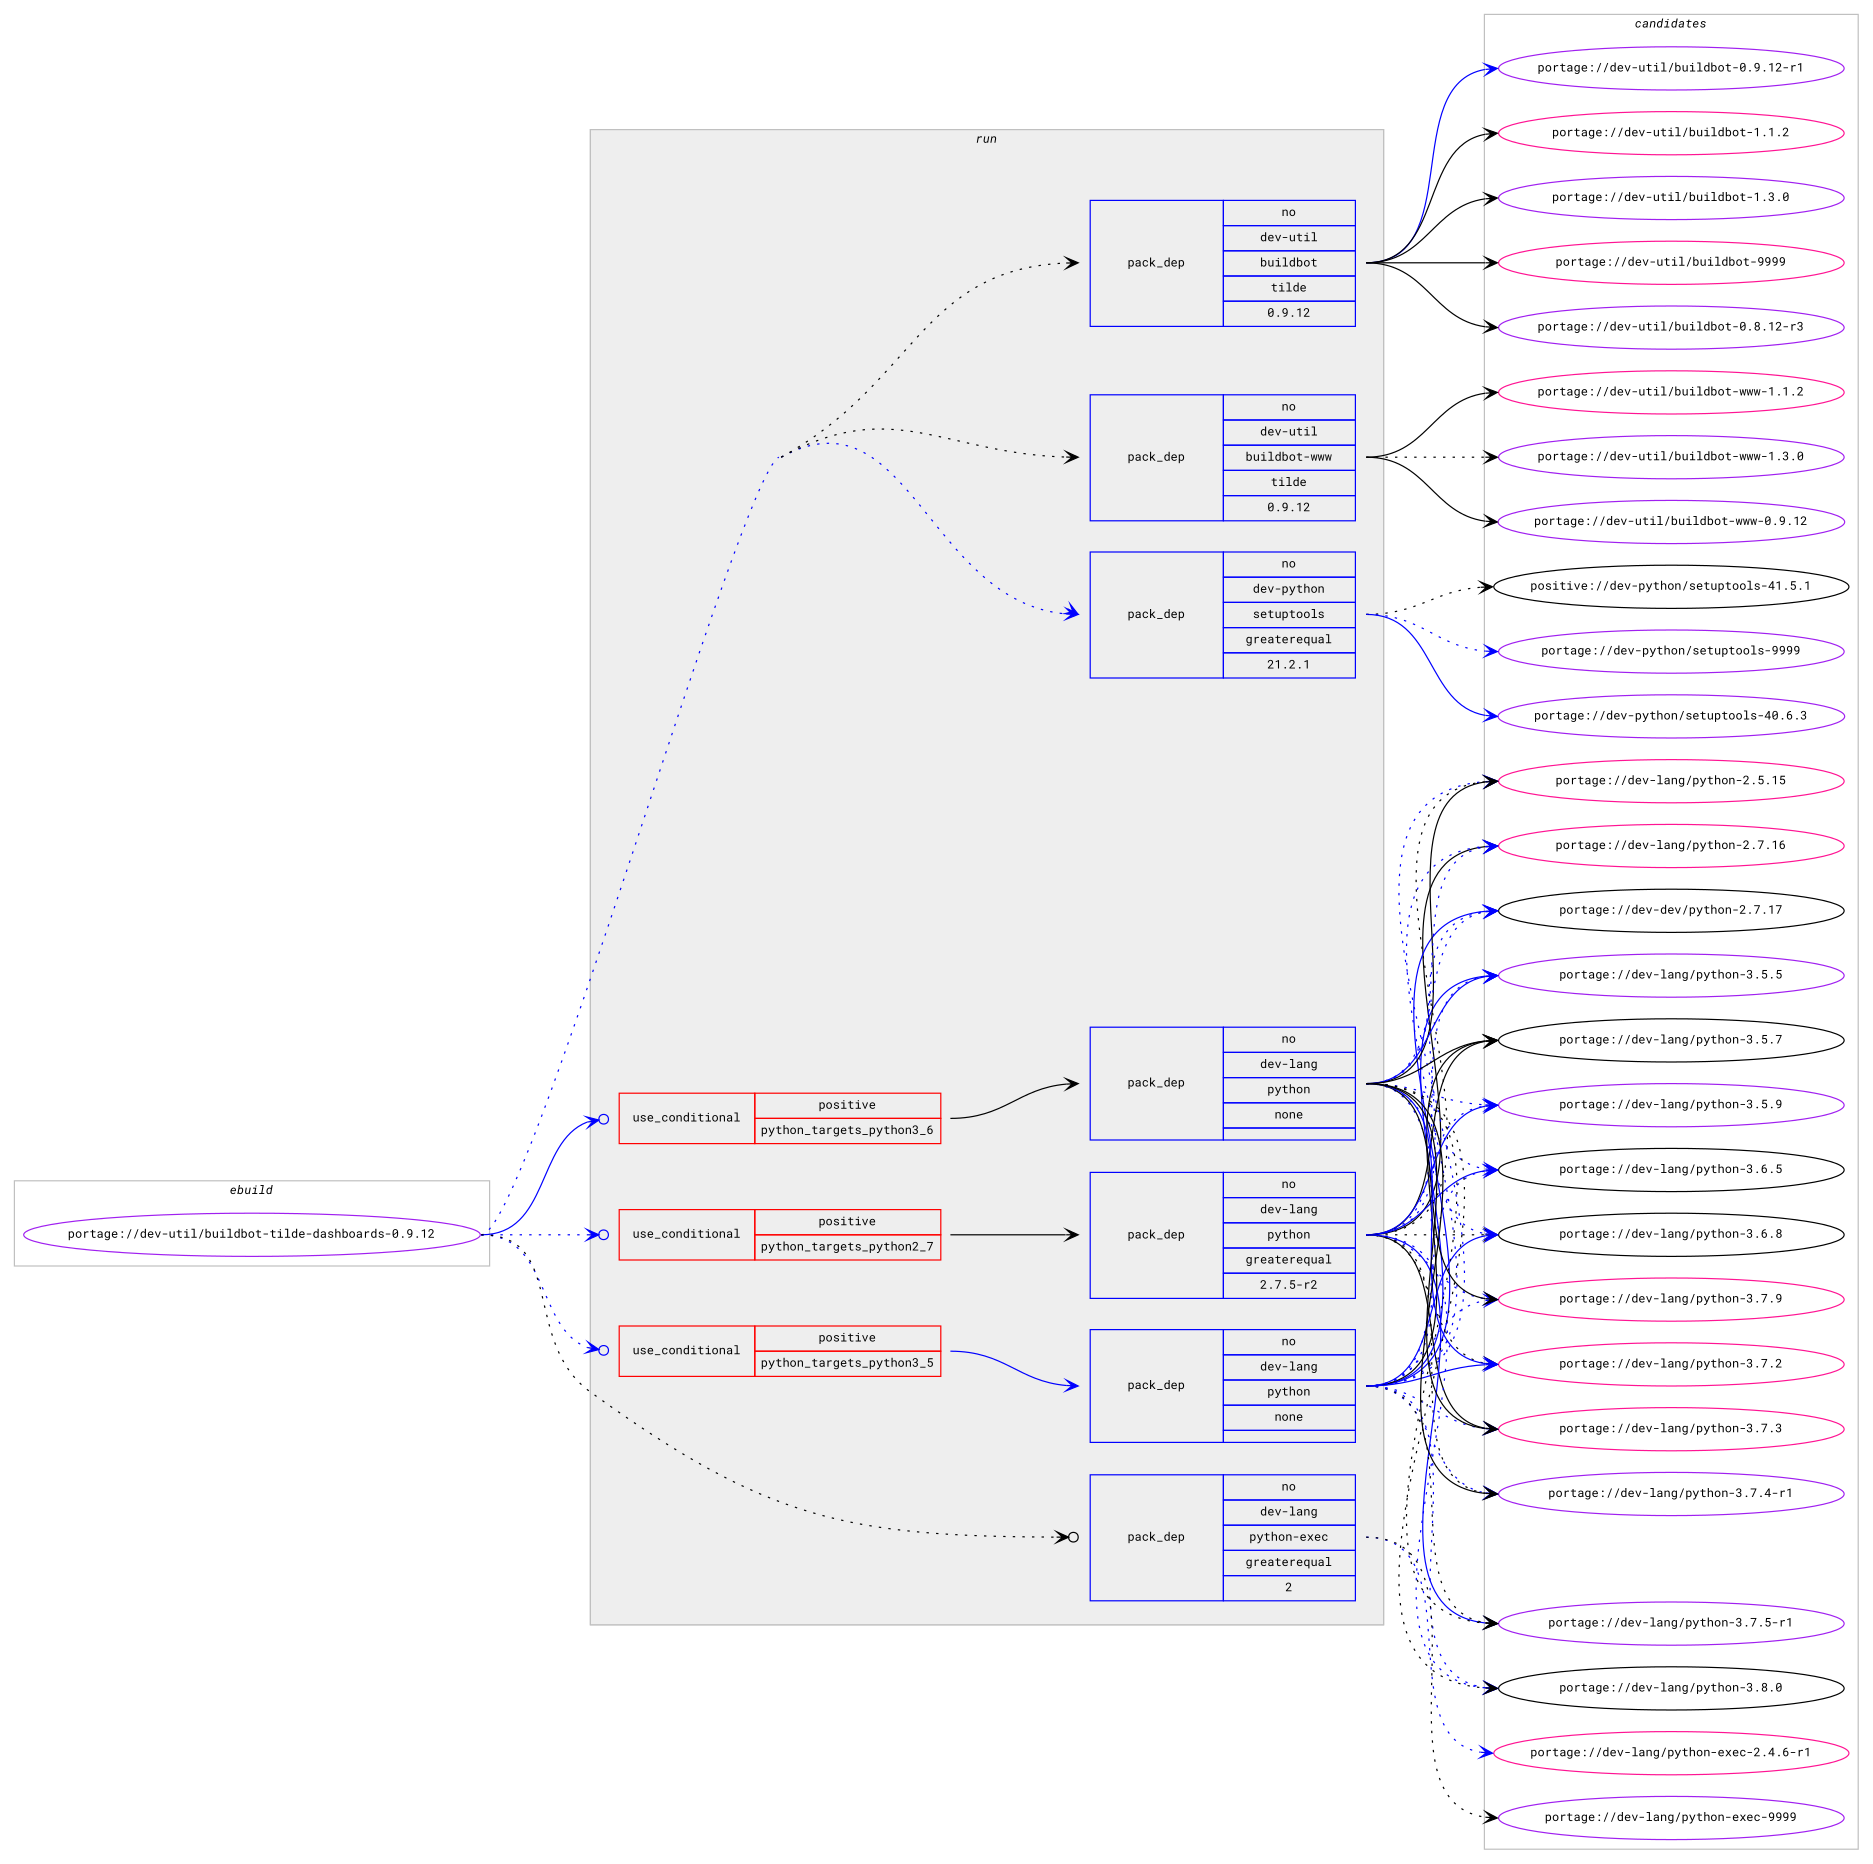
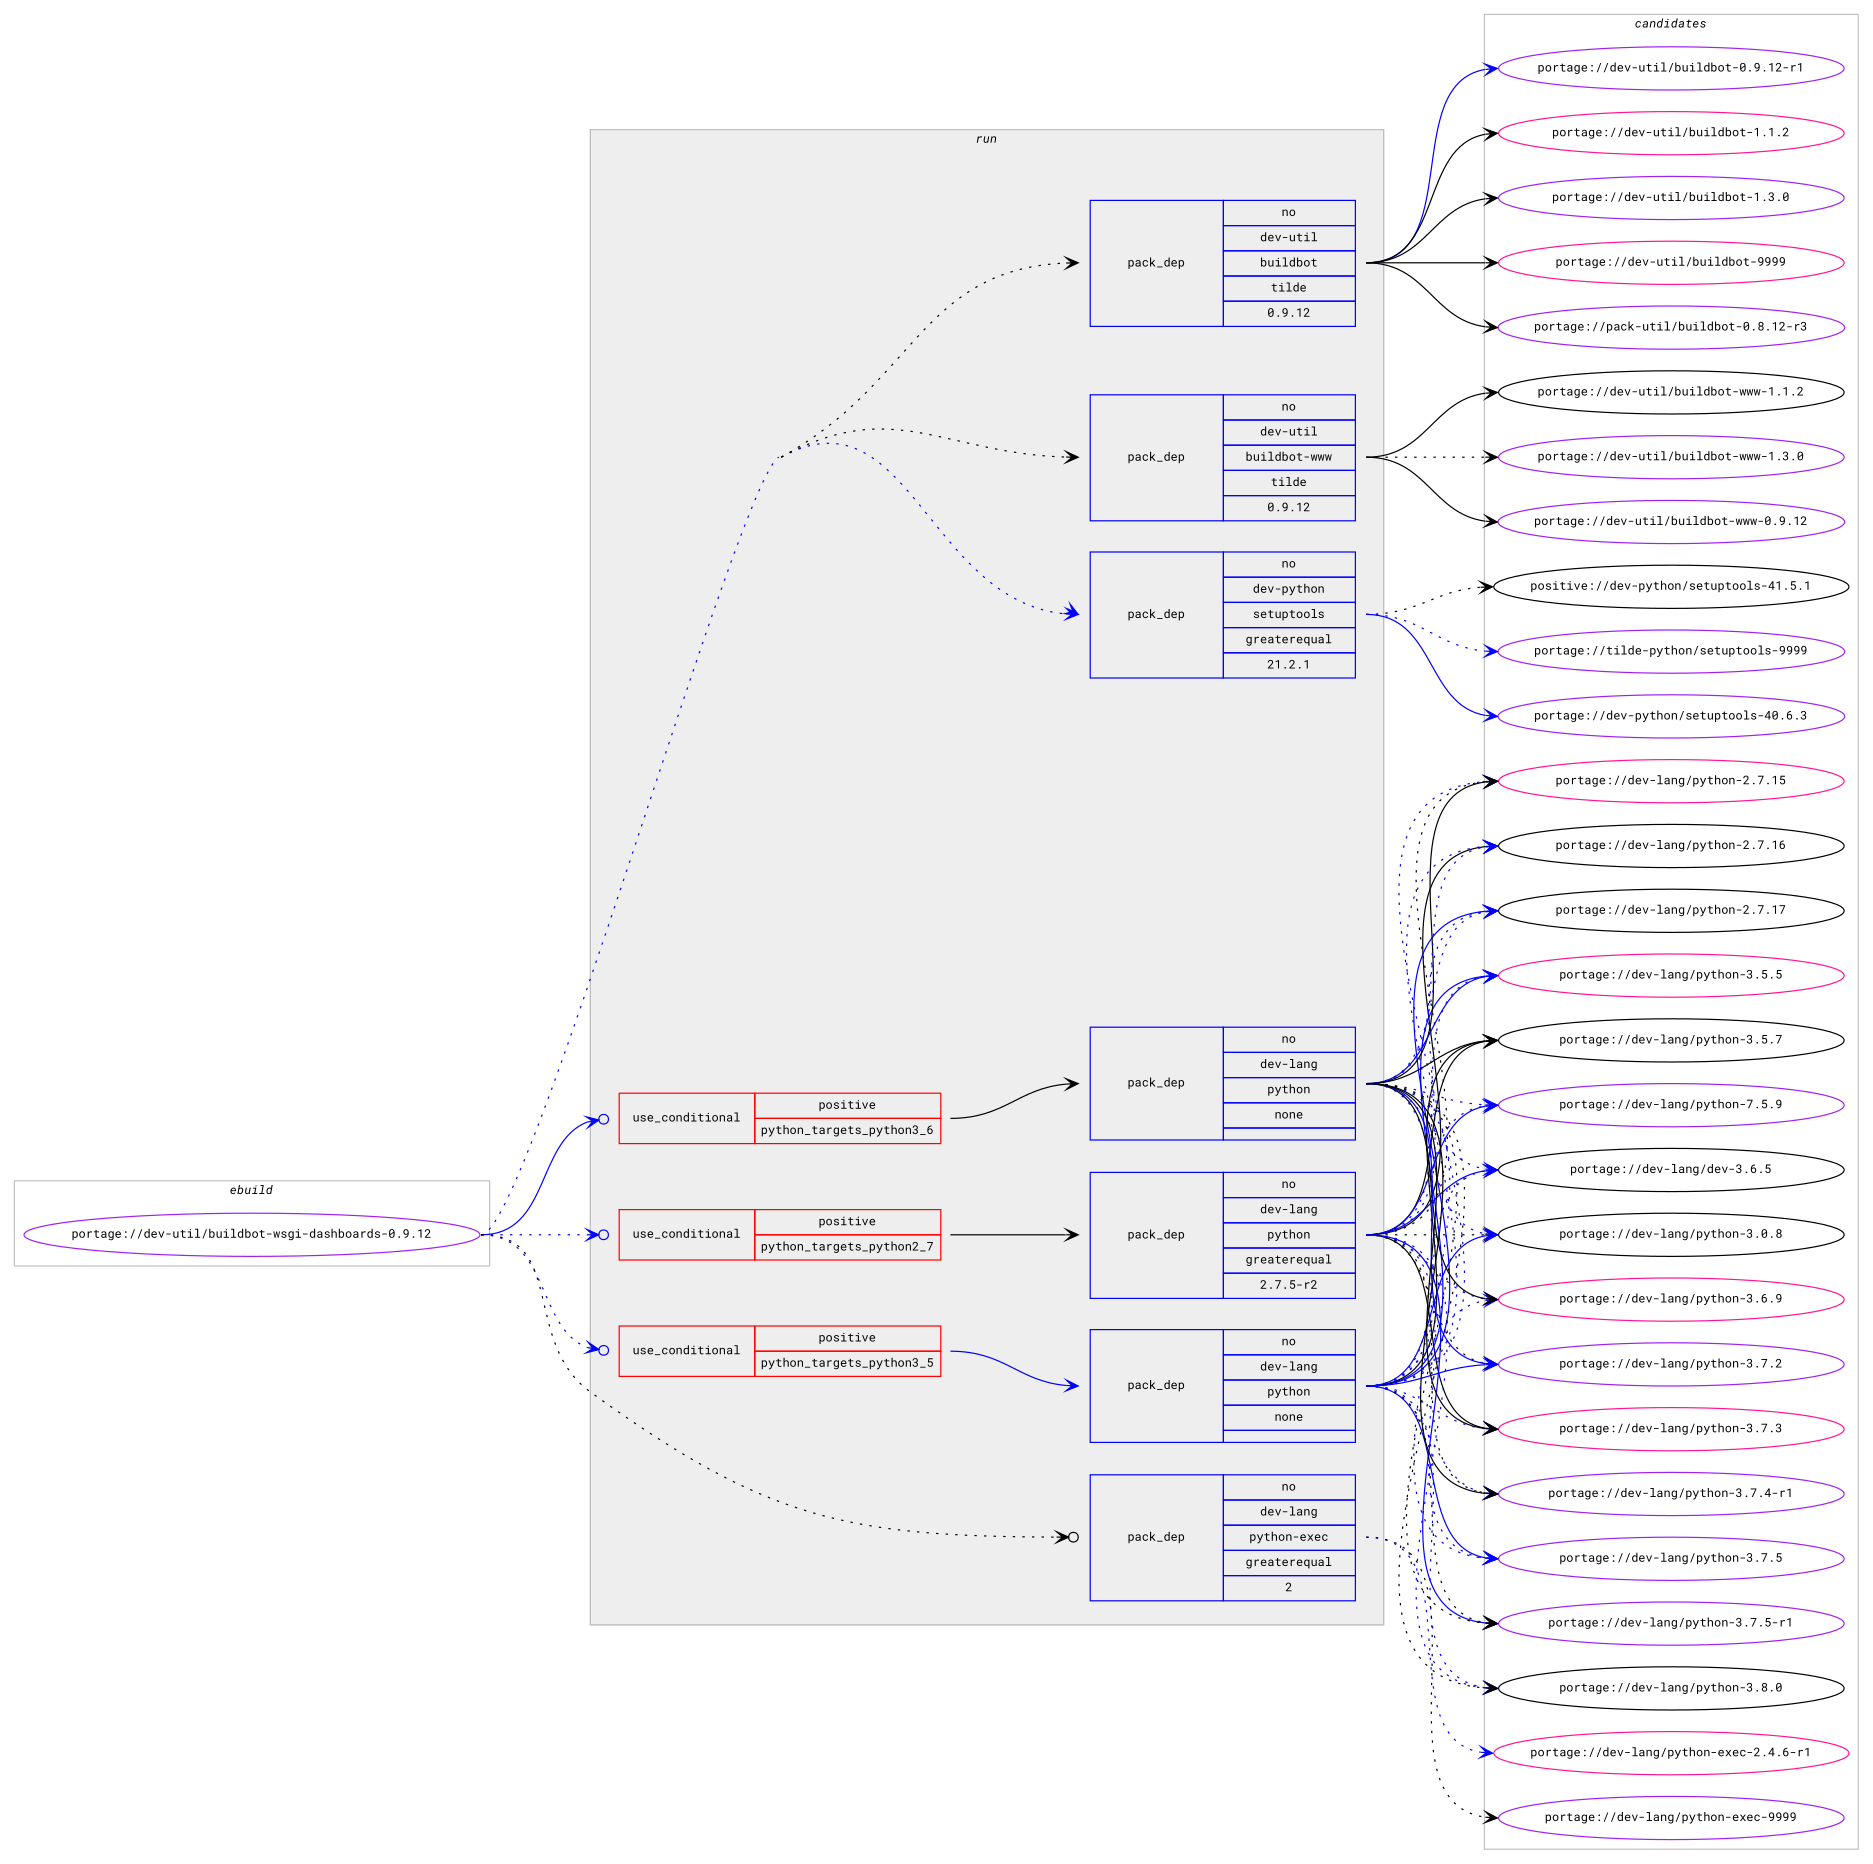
node "portage://dev-util/buildbot-0.8.12-r3": label "portage://dev-util/buildbot-0.8.12-r3" -> "portage://pack-util/buildbot-0.8.12-r3"
node "portage://dev-util/buildbot-www-1.1.2": color deeppink -> black
node "portage://dev-python/setuptools-9999": label "portage://dev-python/setuptools-9999" -> "portage://tilde-python/setuptools-9999"
node "portage://dev-lang/python-2.5.15": label "portage://dev-lang/python-2.5.15" -> "portage://dev-lang/python-2.7.15"
node "portage://dev-lang/python-2.7.16": color deeppink -> black
node "portage://dev-dev/python-2.7.17": label "portage://dev-dev/python-2.7.17" -> "portage://dev-lang/python-2.7.17"
node "portage://dev-lang/python-3.5.5": color purple -> deeppink
node "portage://dev-lang/python-3.5.9": label "portage://dev-lang/python-3.5.9" -> "portage://dev-lang/python-7.5.9"
node "portage://dev-lang/python-3.6.5": label "portage://dev-lang/python-3.6.5" -> "portage://dev-lang/dev-3.6.5"
node "portage://dev-util/buildbot-tilde-dashboards-0.9.12": label "portage://dev-util/buildbot-tilde-dashboards-0.9.12" -> "portage://dev-util/buildbot-wsgi-dashboards-0.9.12"
node "portage://dev-lang/python-3.6.8": label "portage://dev-lang/python-3.6.8" -> "portage://dev-lang/python-3.0.8"
node "portage://dev-lang/python-3.7.9": label "portage://dev-lang/python-3.7.9" -> "portage://dev-lang/python-3.6.9"
node "portage://dev-lang/python-3.7.2": color deeppink -> purple
node "portage://dev-lang/python-3.7.5": added
